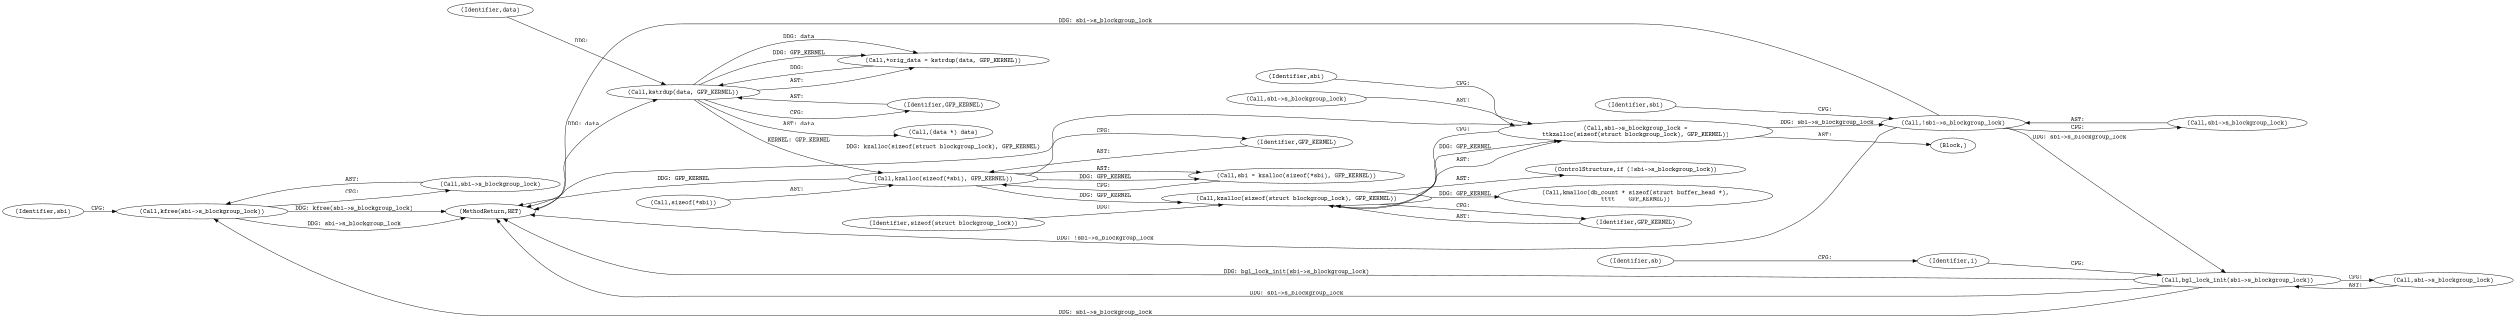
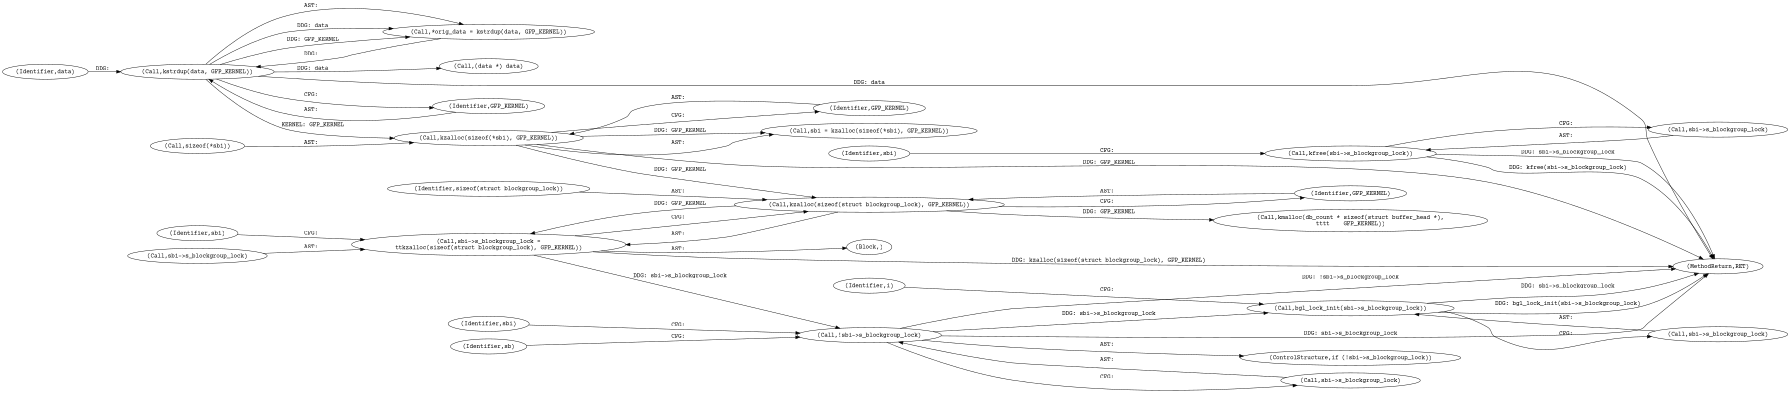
edge "(Call,kstrdup(data, GFP_KERNEL))" -> "(Call,(data *) data)": label "AST: data" -> "DDG: data"
edge "(MethodReturn,RET)" -> "(Call,kstrdup(data, GFP_KERNEL))": reversed
edge "(Call,kzalloc(sizeof(struct blockgroup_lock), GFP_KERNEL))" -> "(ControlStructure,if (!sbi->s_blockgroup_lock))": now "(Call,!sbi->s_blockgroup_lock)" -> "(ControlStructure,if (!sbi->s_blockgroup_lock))"
edge "(Call,sbi = kzalloc(sizeof(*sbi), GFP_KERNEL))" -> "(Call,kzalloc(sizeof(*sbi), GFP_KERNEL))": removed, label "CFG:"
edge "(Identifier,sizeof(struct blockgroup_lock))" -> "(Call,kzalloc(sizeof(struct blockgroup_lock), GFP_KERNEL))": label "DDG: " -> "AST: "
edge "(Identifier,sb)" -> "(Identifier,i)": now "(Identifier,sb)" -> "(Call,!sbi->s_blockgroup_lock)"
edge "(Call,bgl_lock_init(sbi->s_blockgroup_lock))" -> "(Call,kfree(sbi->s_blockgroup_lock))": removed, label "DDG: sbi->s_blockgroup_lock"
